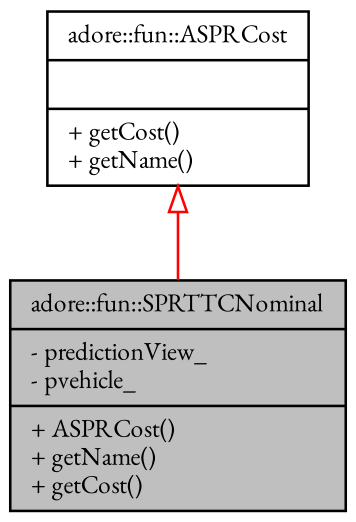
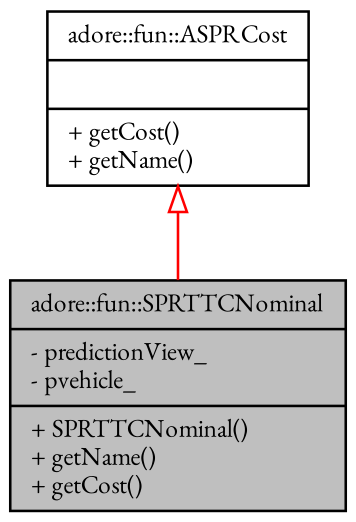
node "adore::fun::SPRTTCNominal": text "+ ASPRCost()" -> "+ SPRTTCNominal()"
